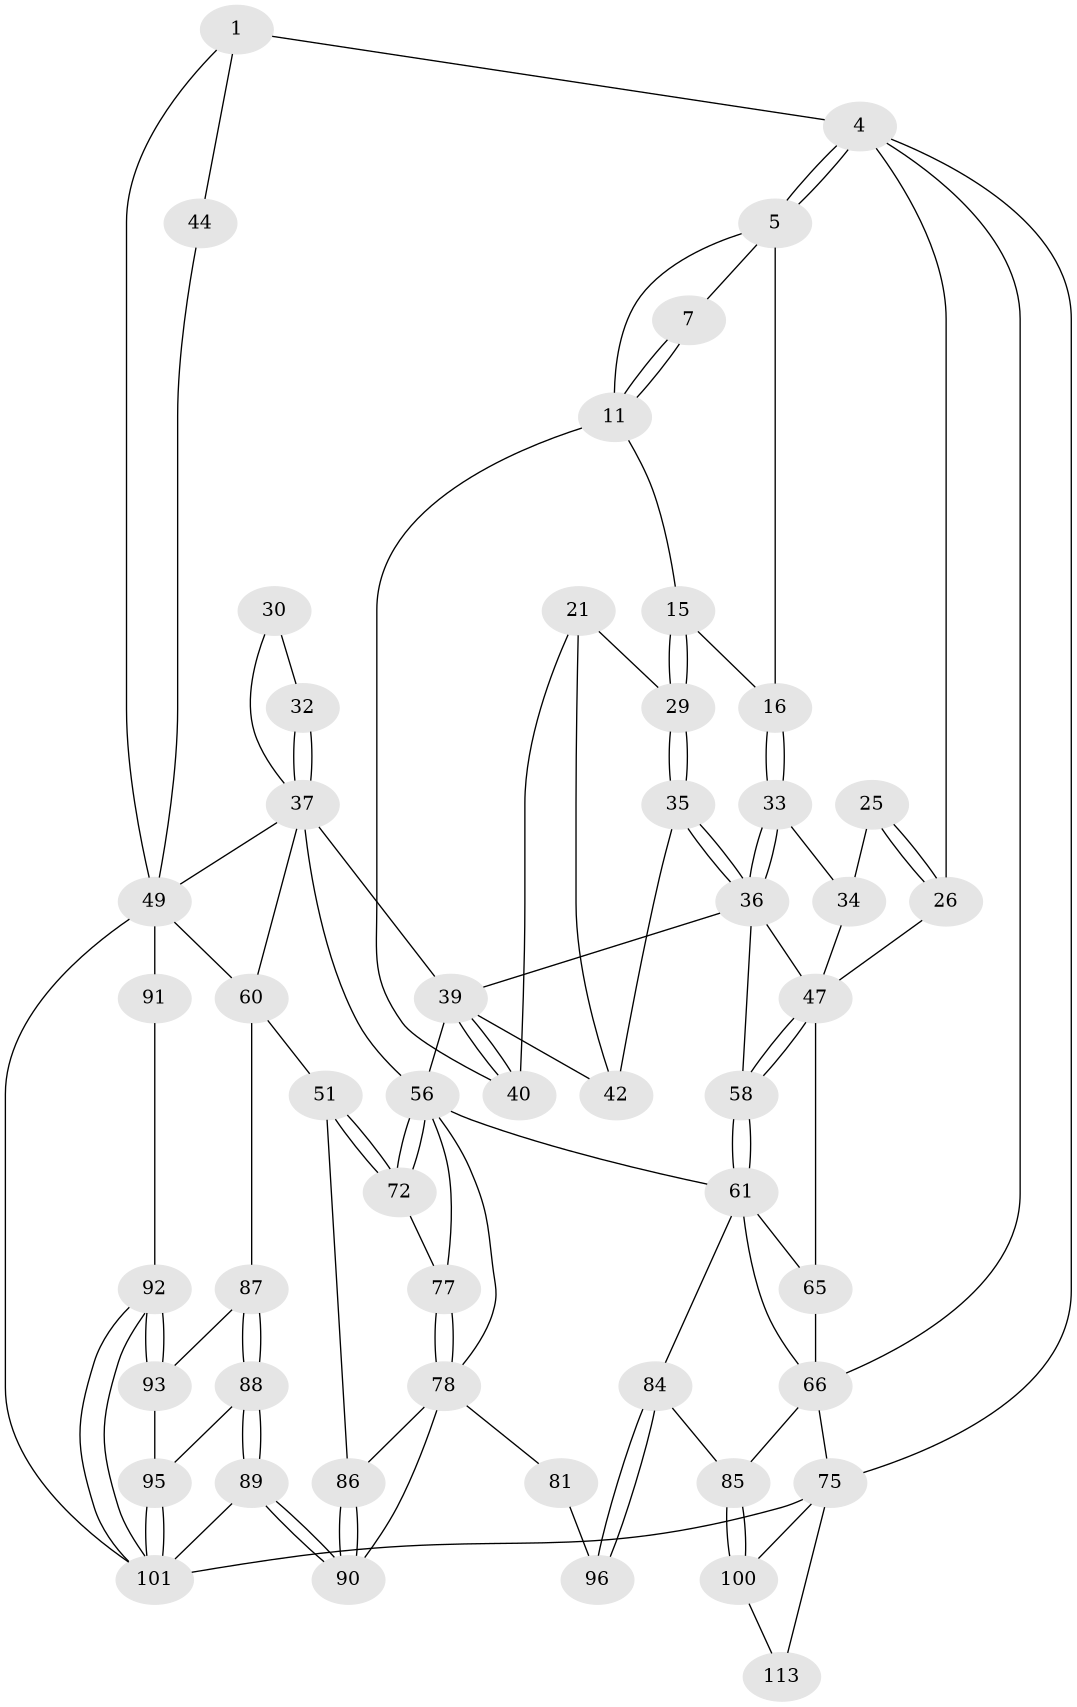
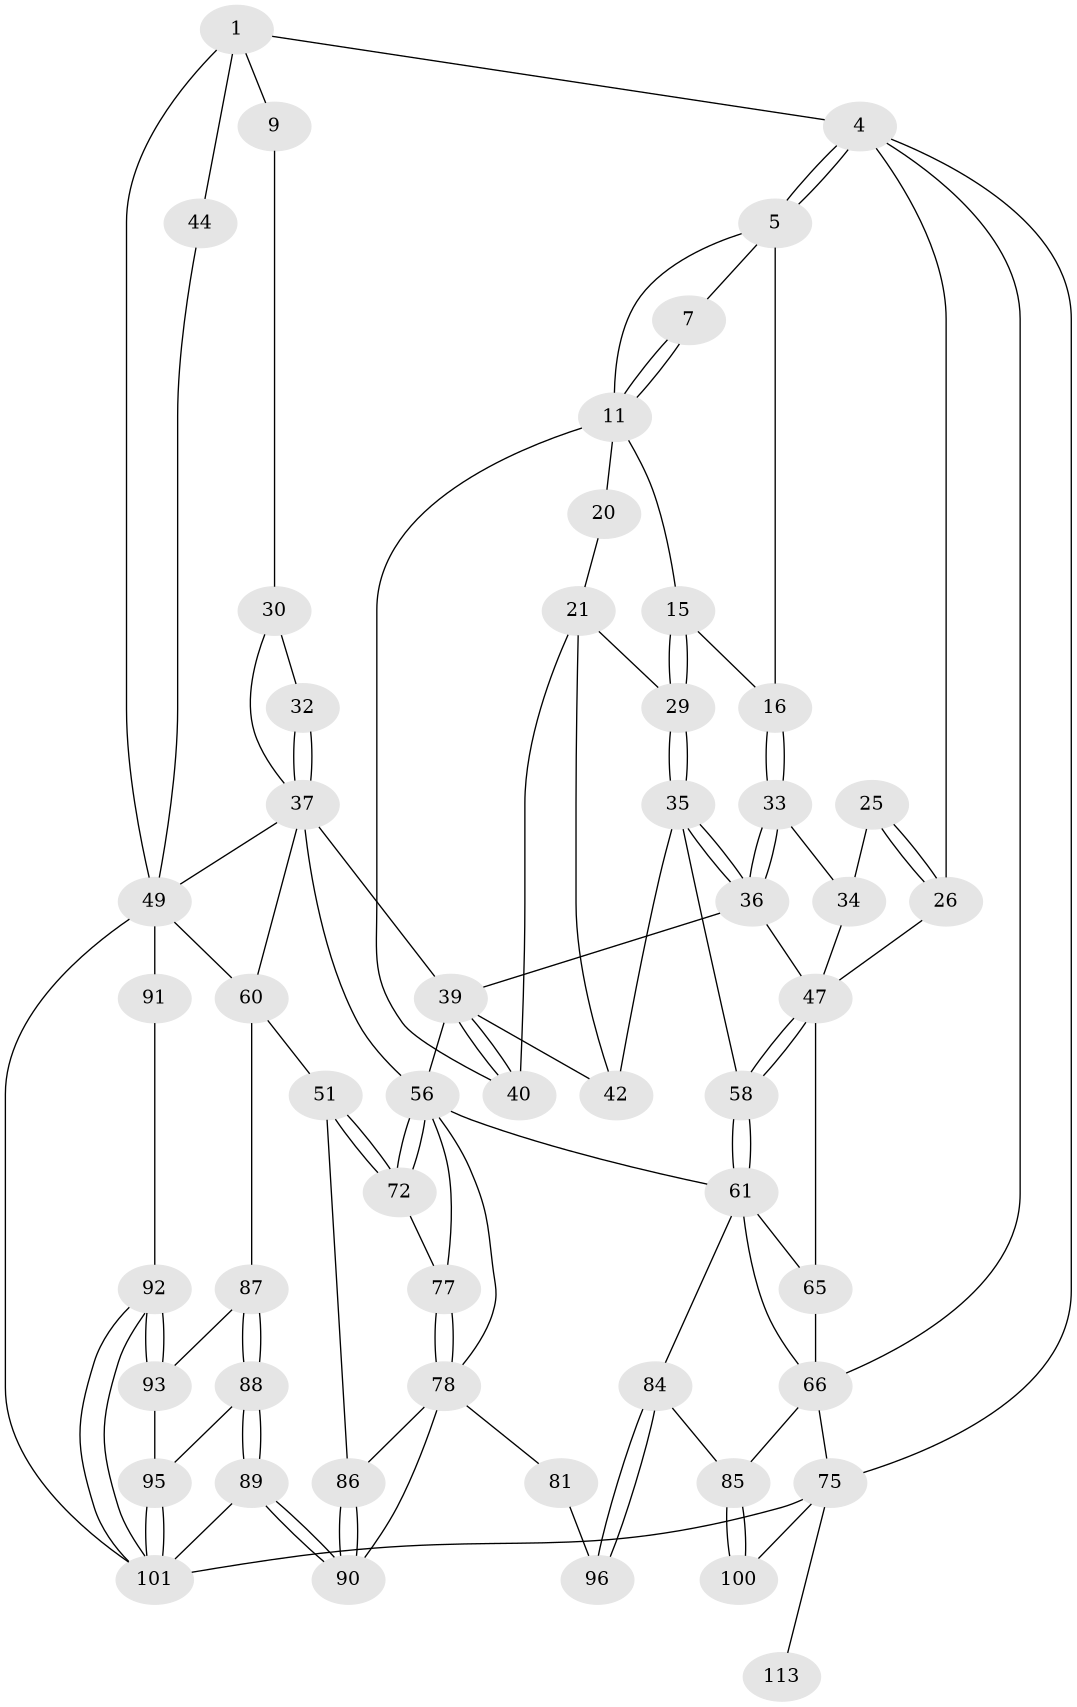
node "9": added
node "20": added
edge "36" -- "58": now "35" -- "58"
edge "100" -- "113": removed
